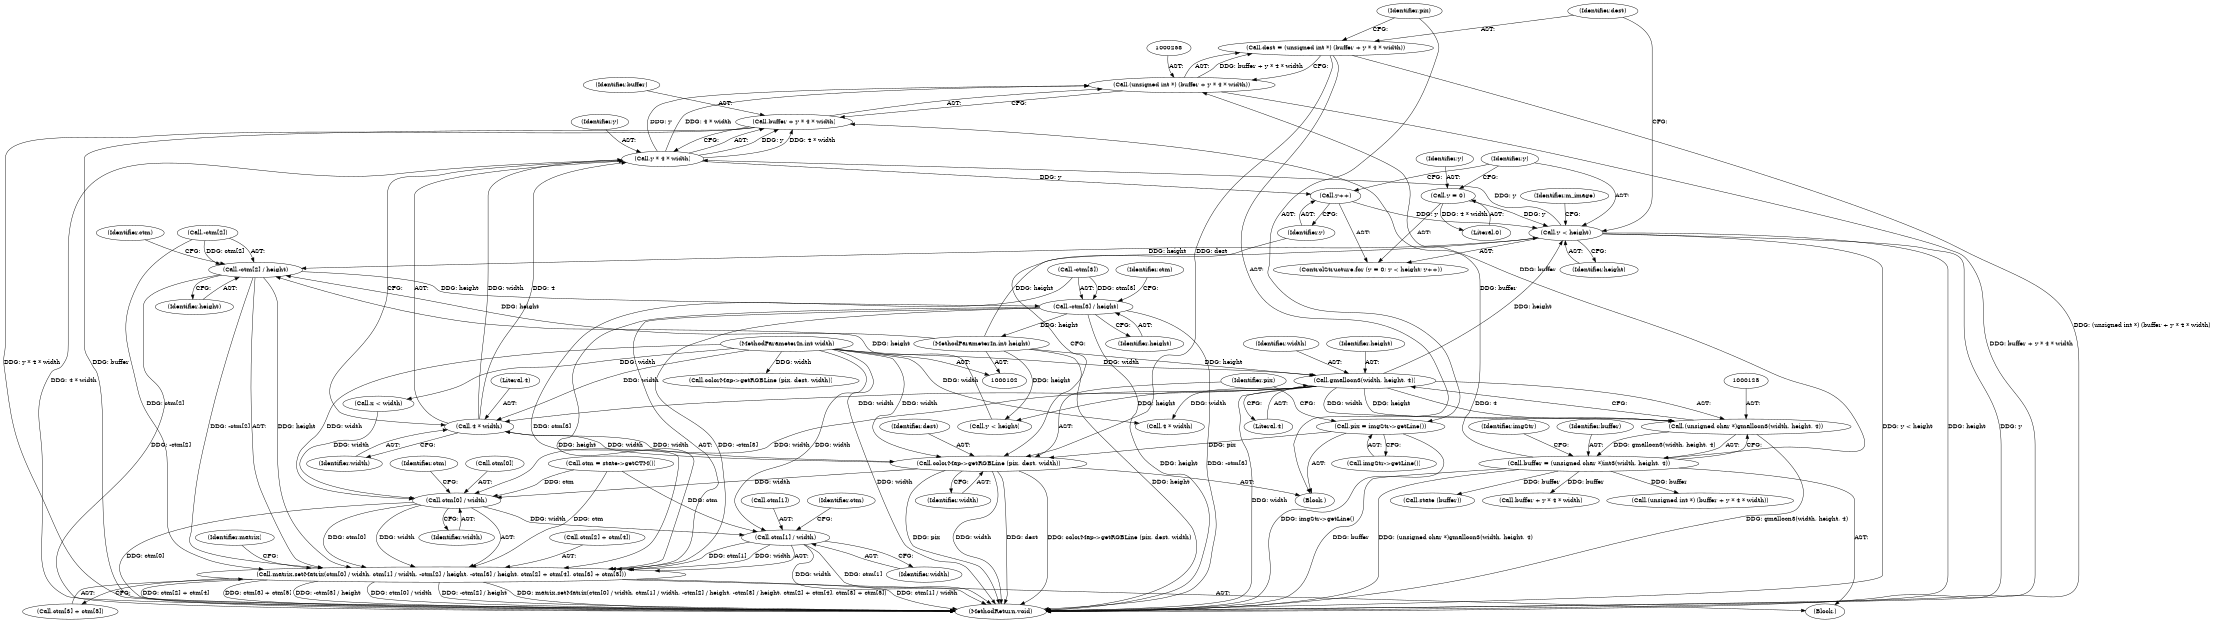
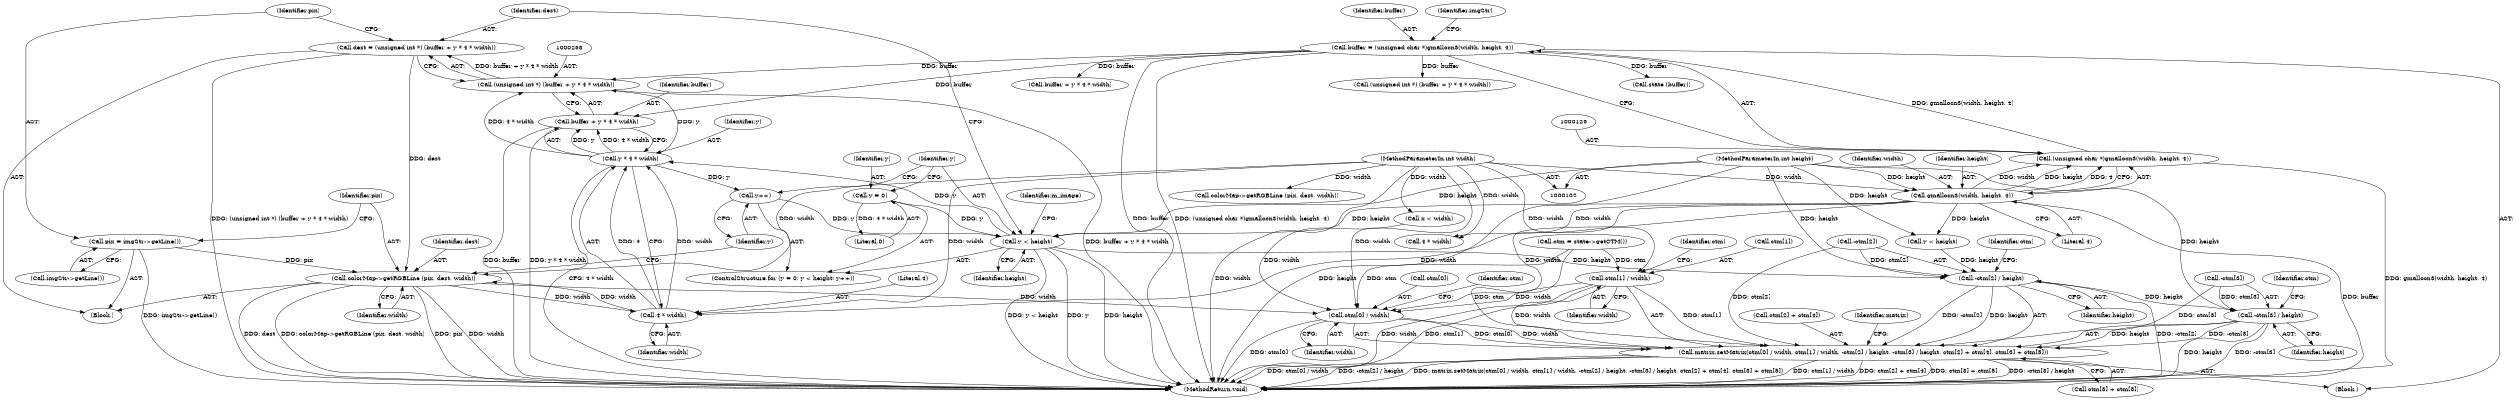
edge "(Call,-ctm[3] / height)" -> "(MethodParameterIn,int height)": reversed
edge "(Call,y * 4 * width)" -> "(MethodReturn,void)": label "DDG: 4 * width" -> "CFG: 4 * width"
node "(Call,buffer = (unsigned char *)int3(width, height, 4))": label "(Call,buffer = (unsigned char *)int3(width, height, 4))" -> "(Call,buffer = (unsigned char *)gmallocn3(width, height, 4))"
edge "(Call,gmallocn3(width, height, 4))" -> "(MethodReturn,void)": label "DDG: width" -> "DDG: buffer"
edge "(Call,ctm[0] / width)" -> "(Call,ctm[1] / width)": reversed
